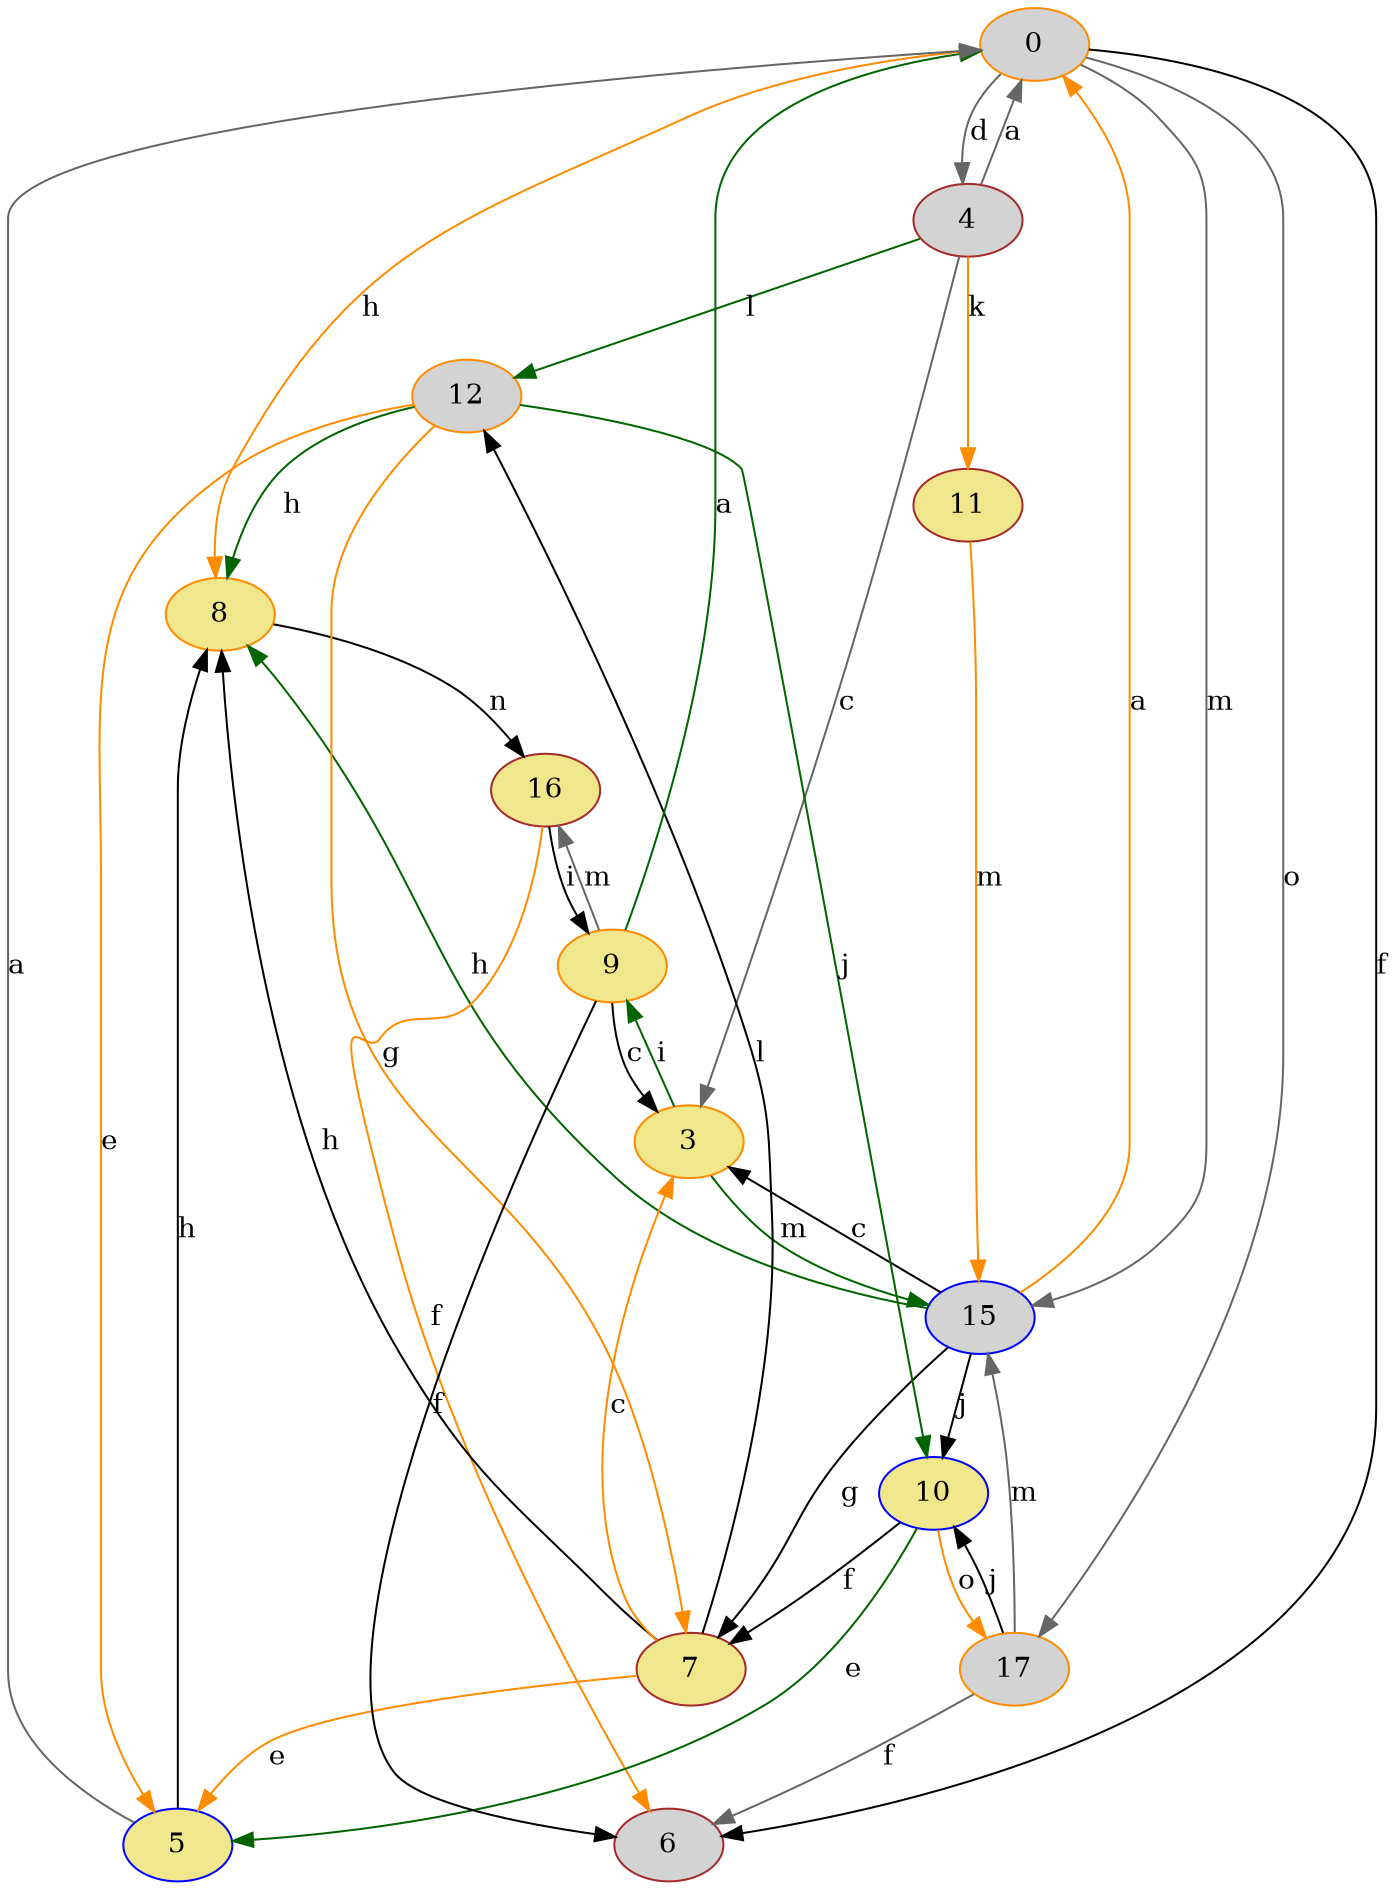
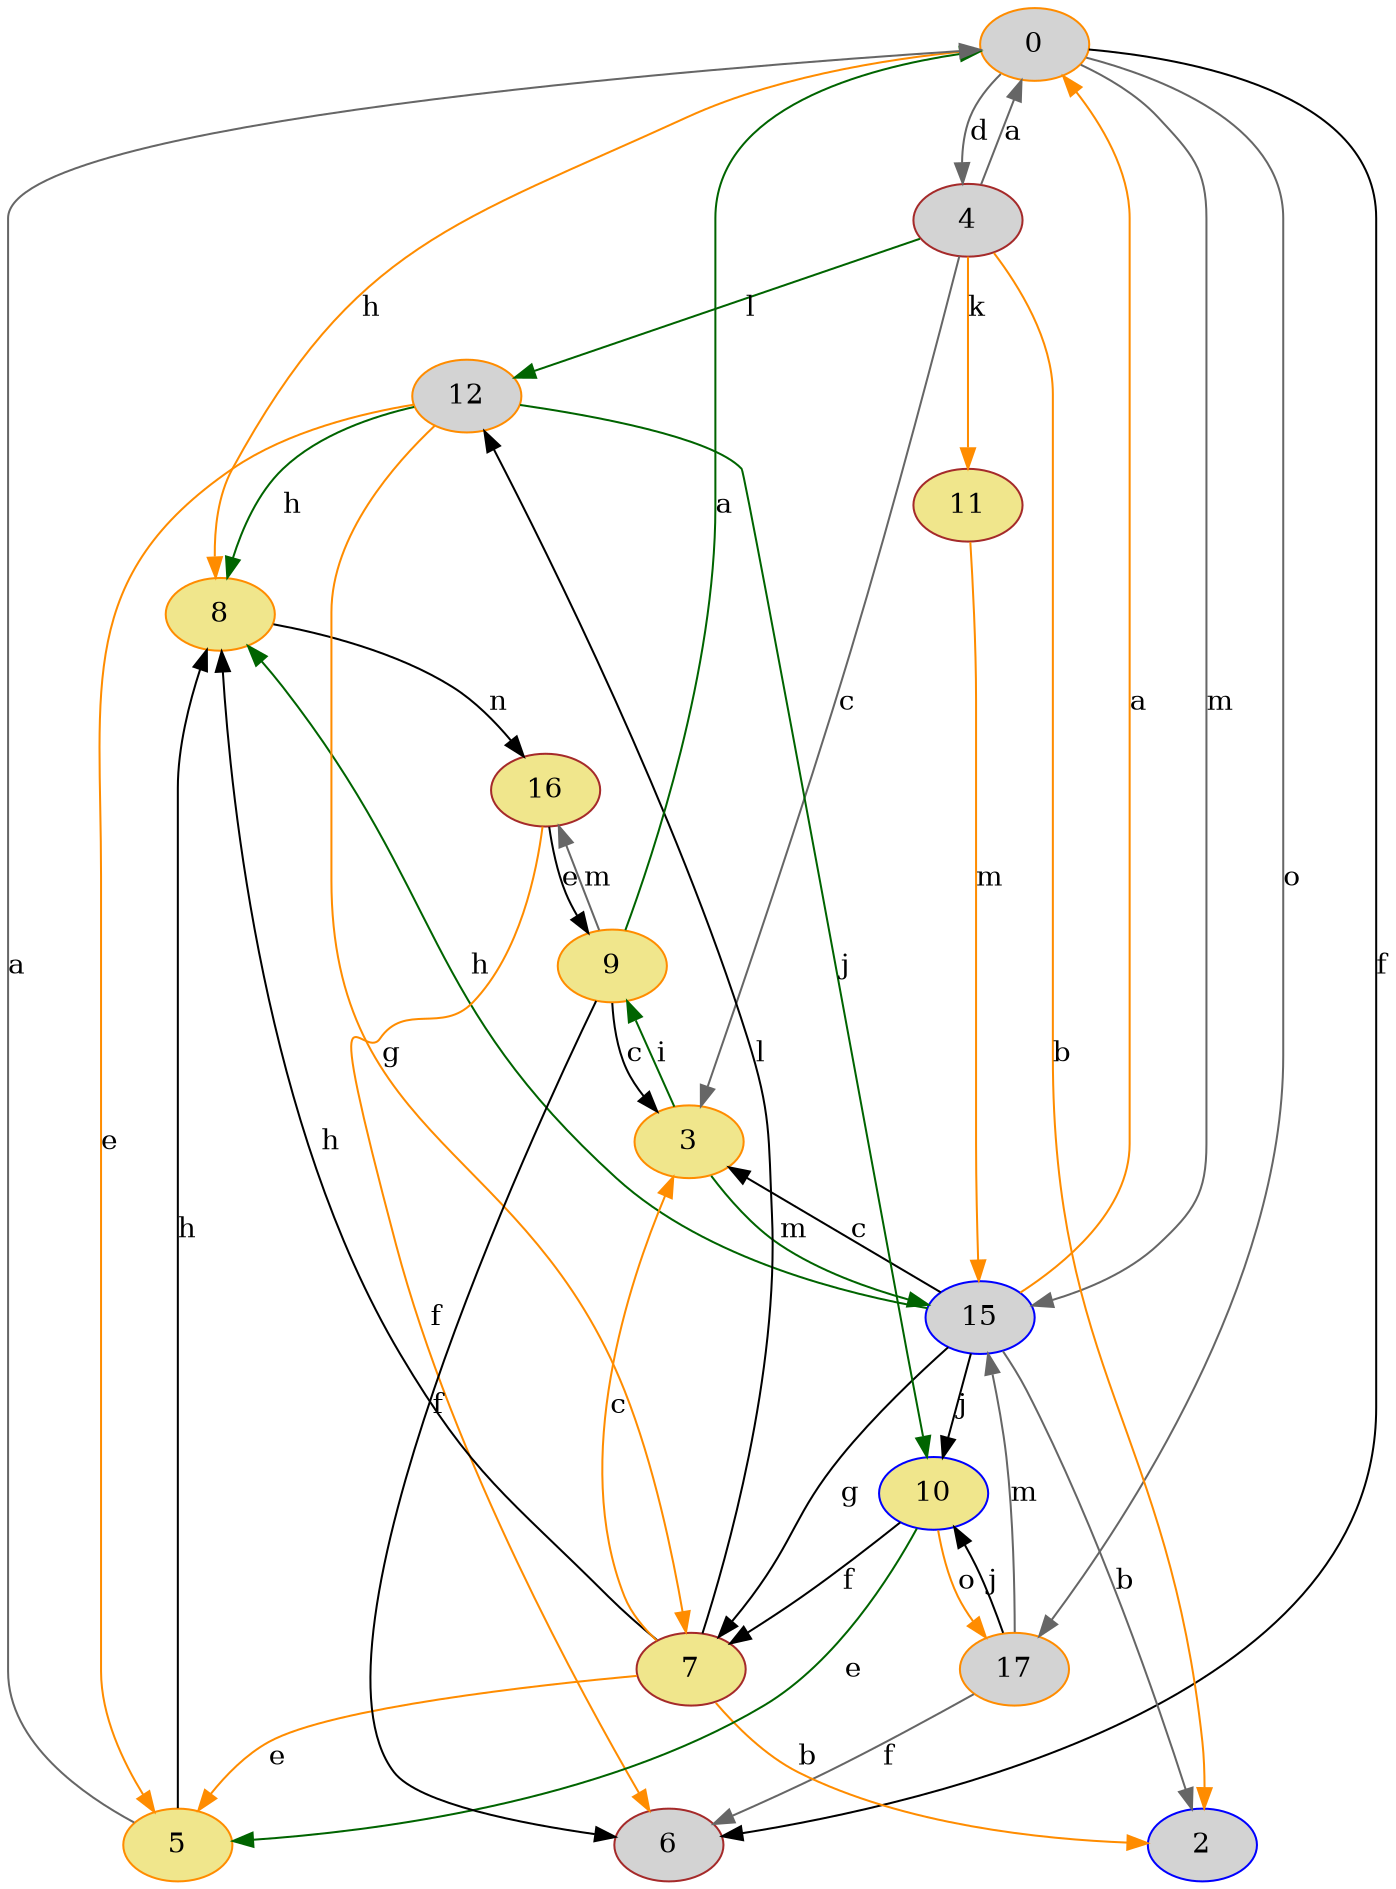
edge "16" -> "9": label "i" -> "e"
node "5": color blue -> darkorange
node "2": added
